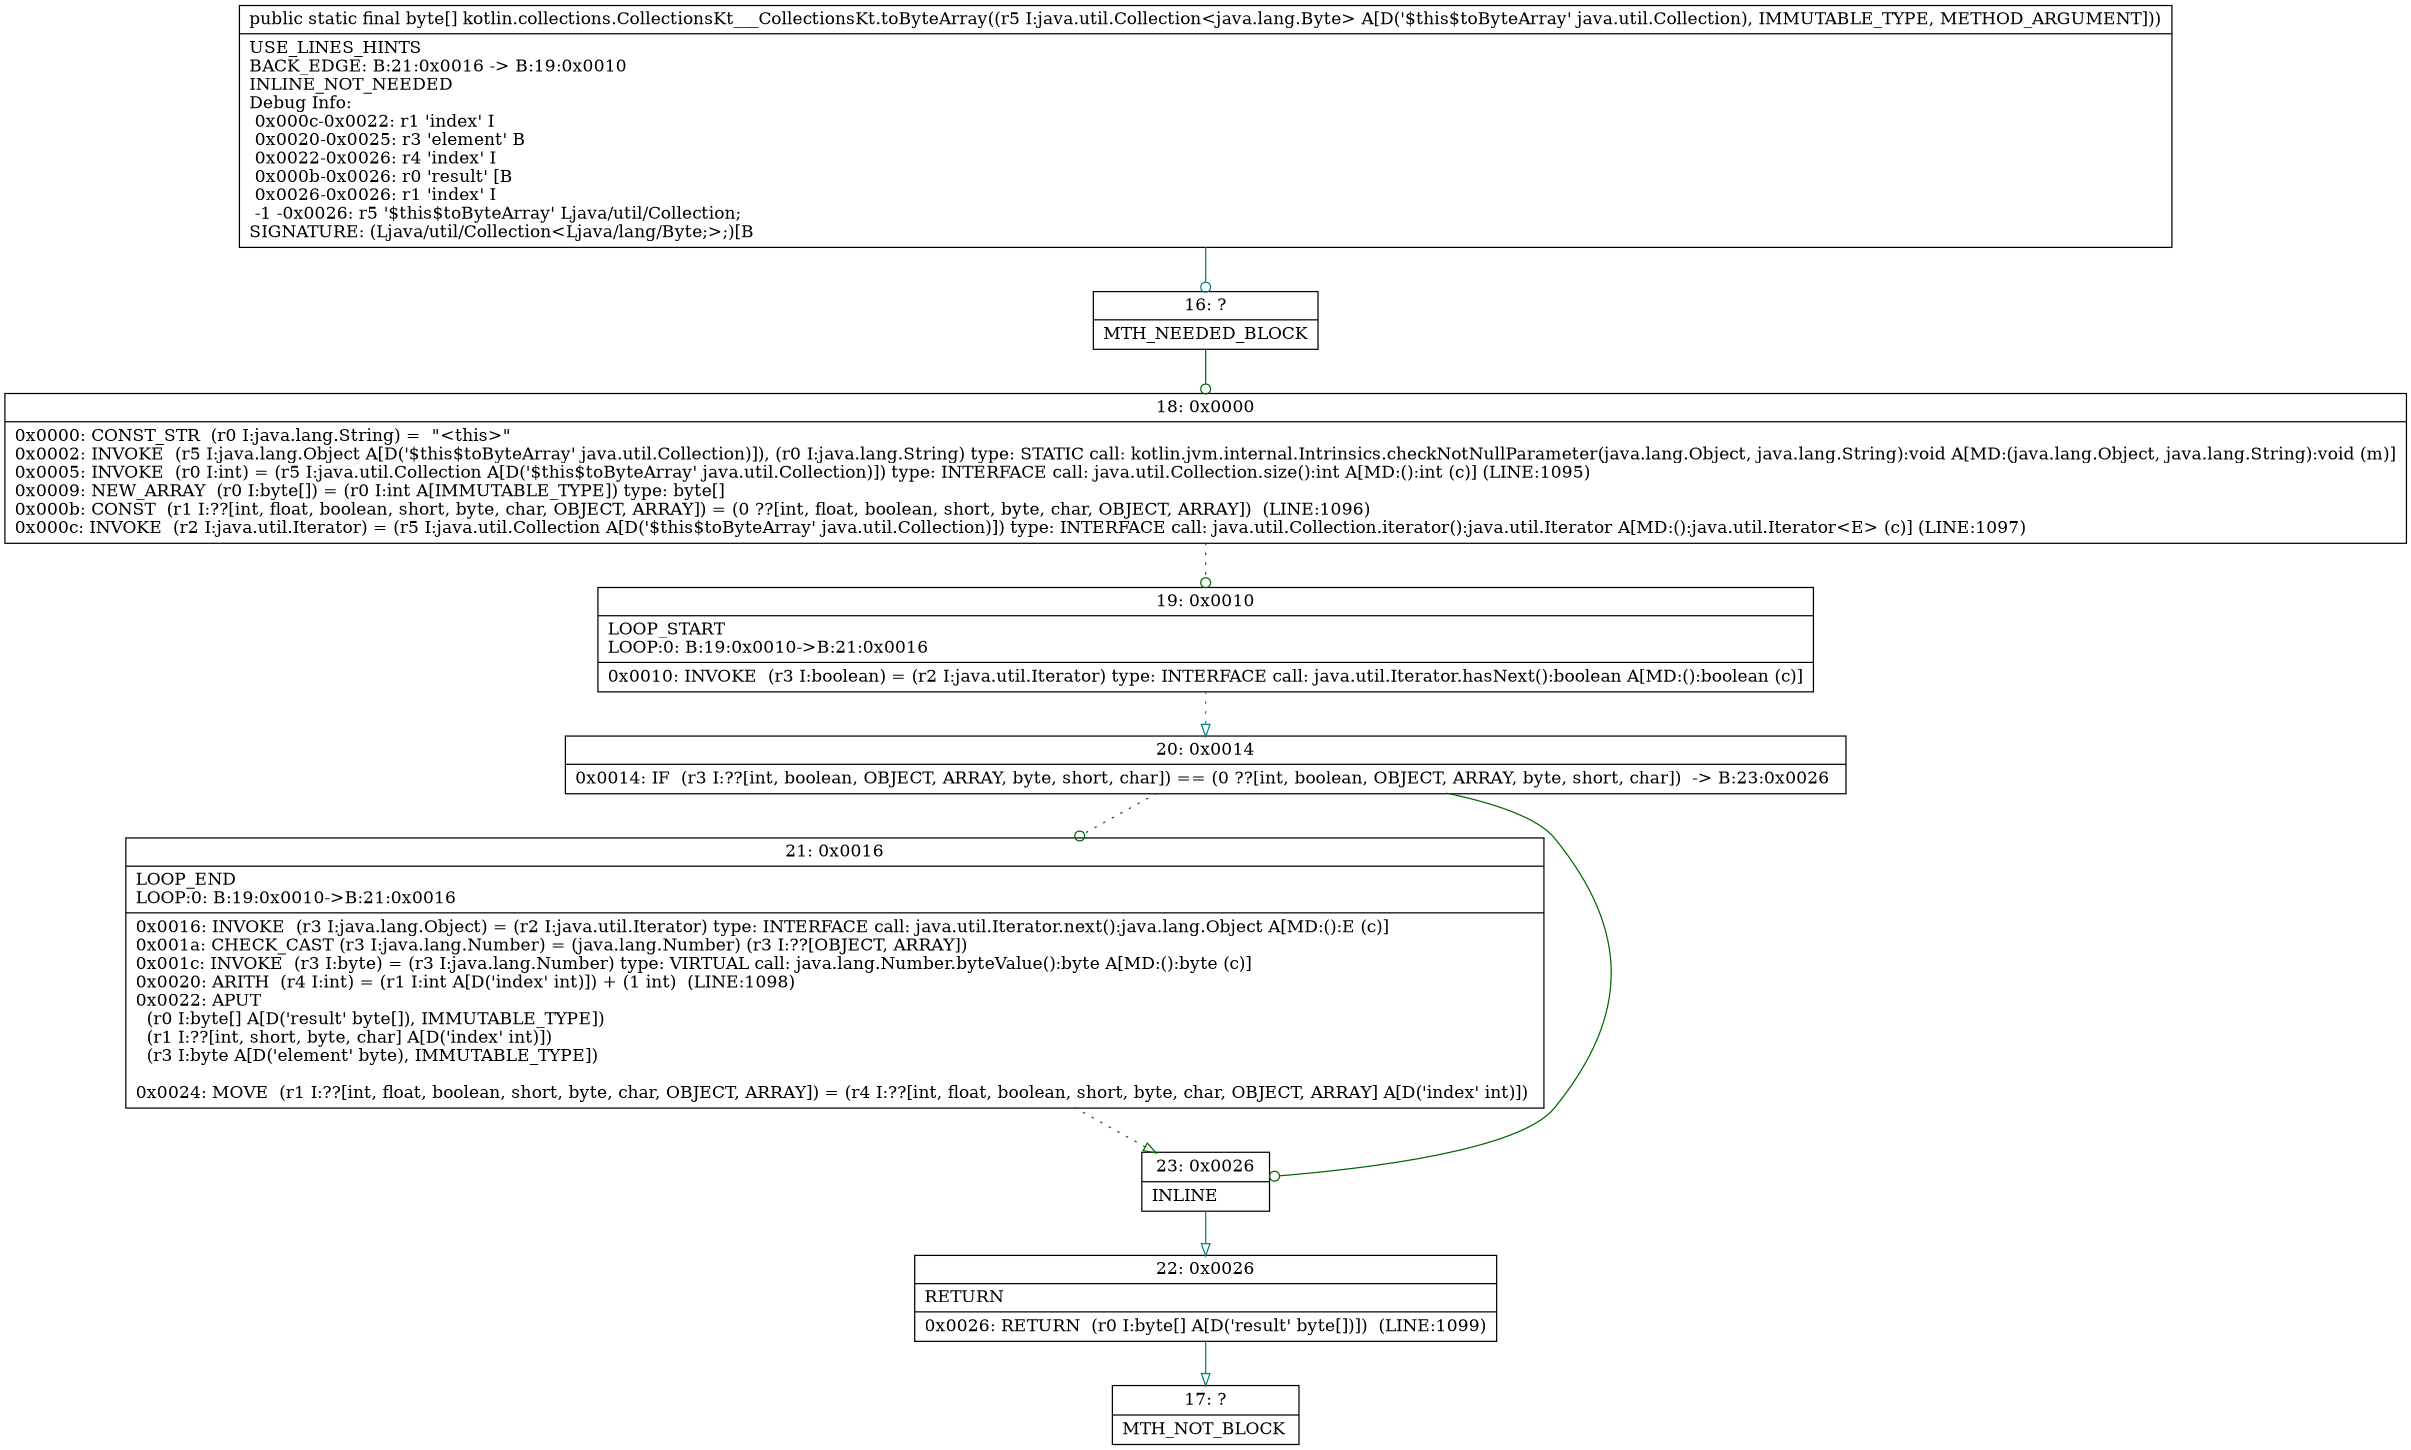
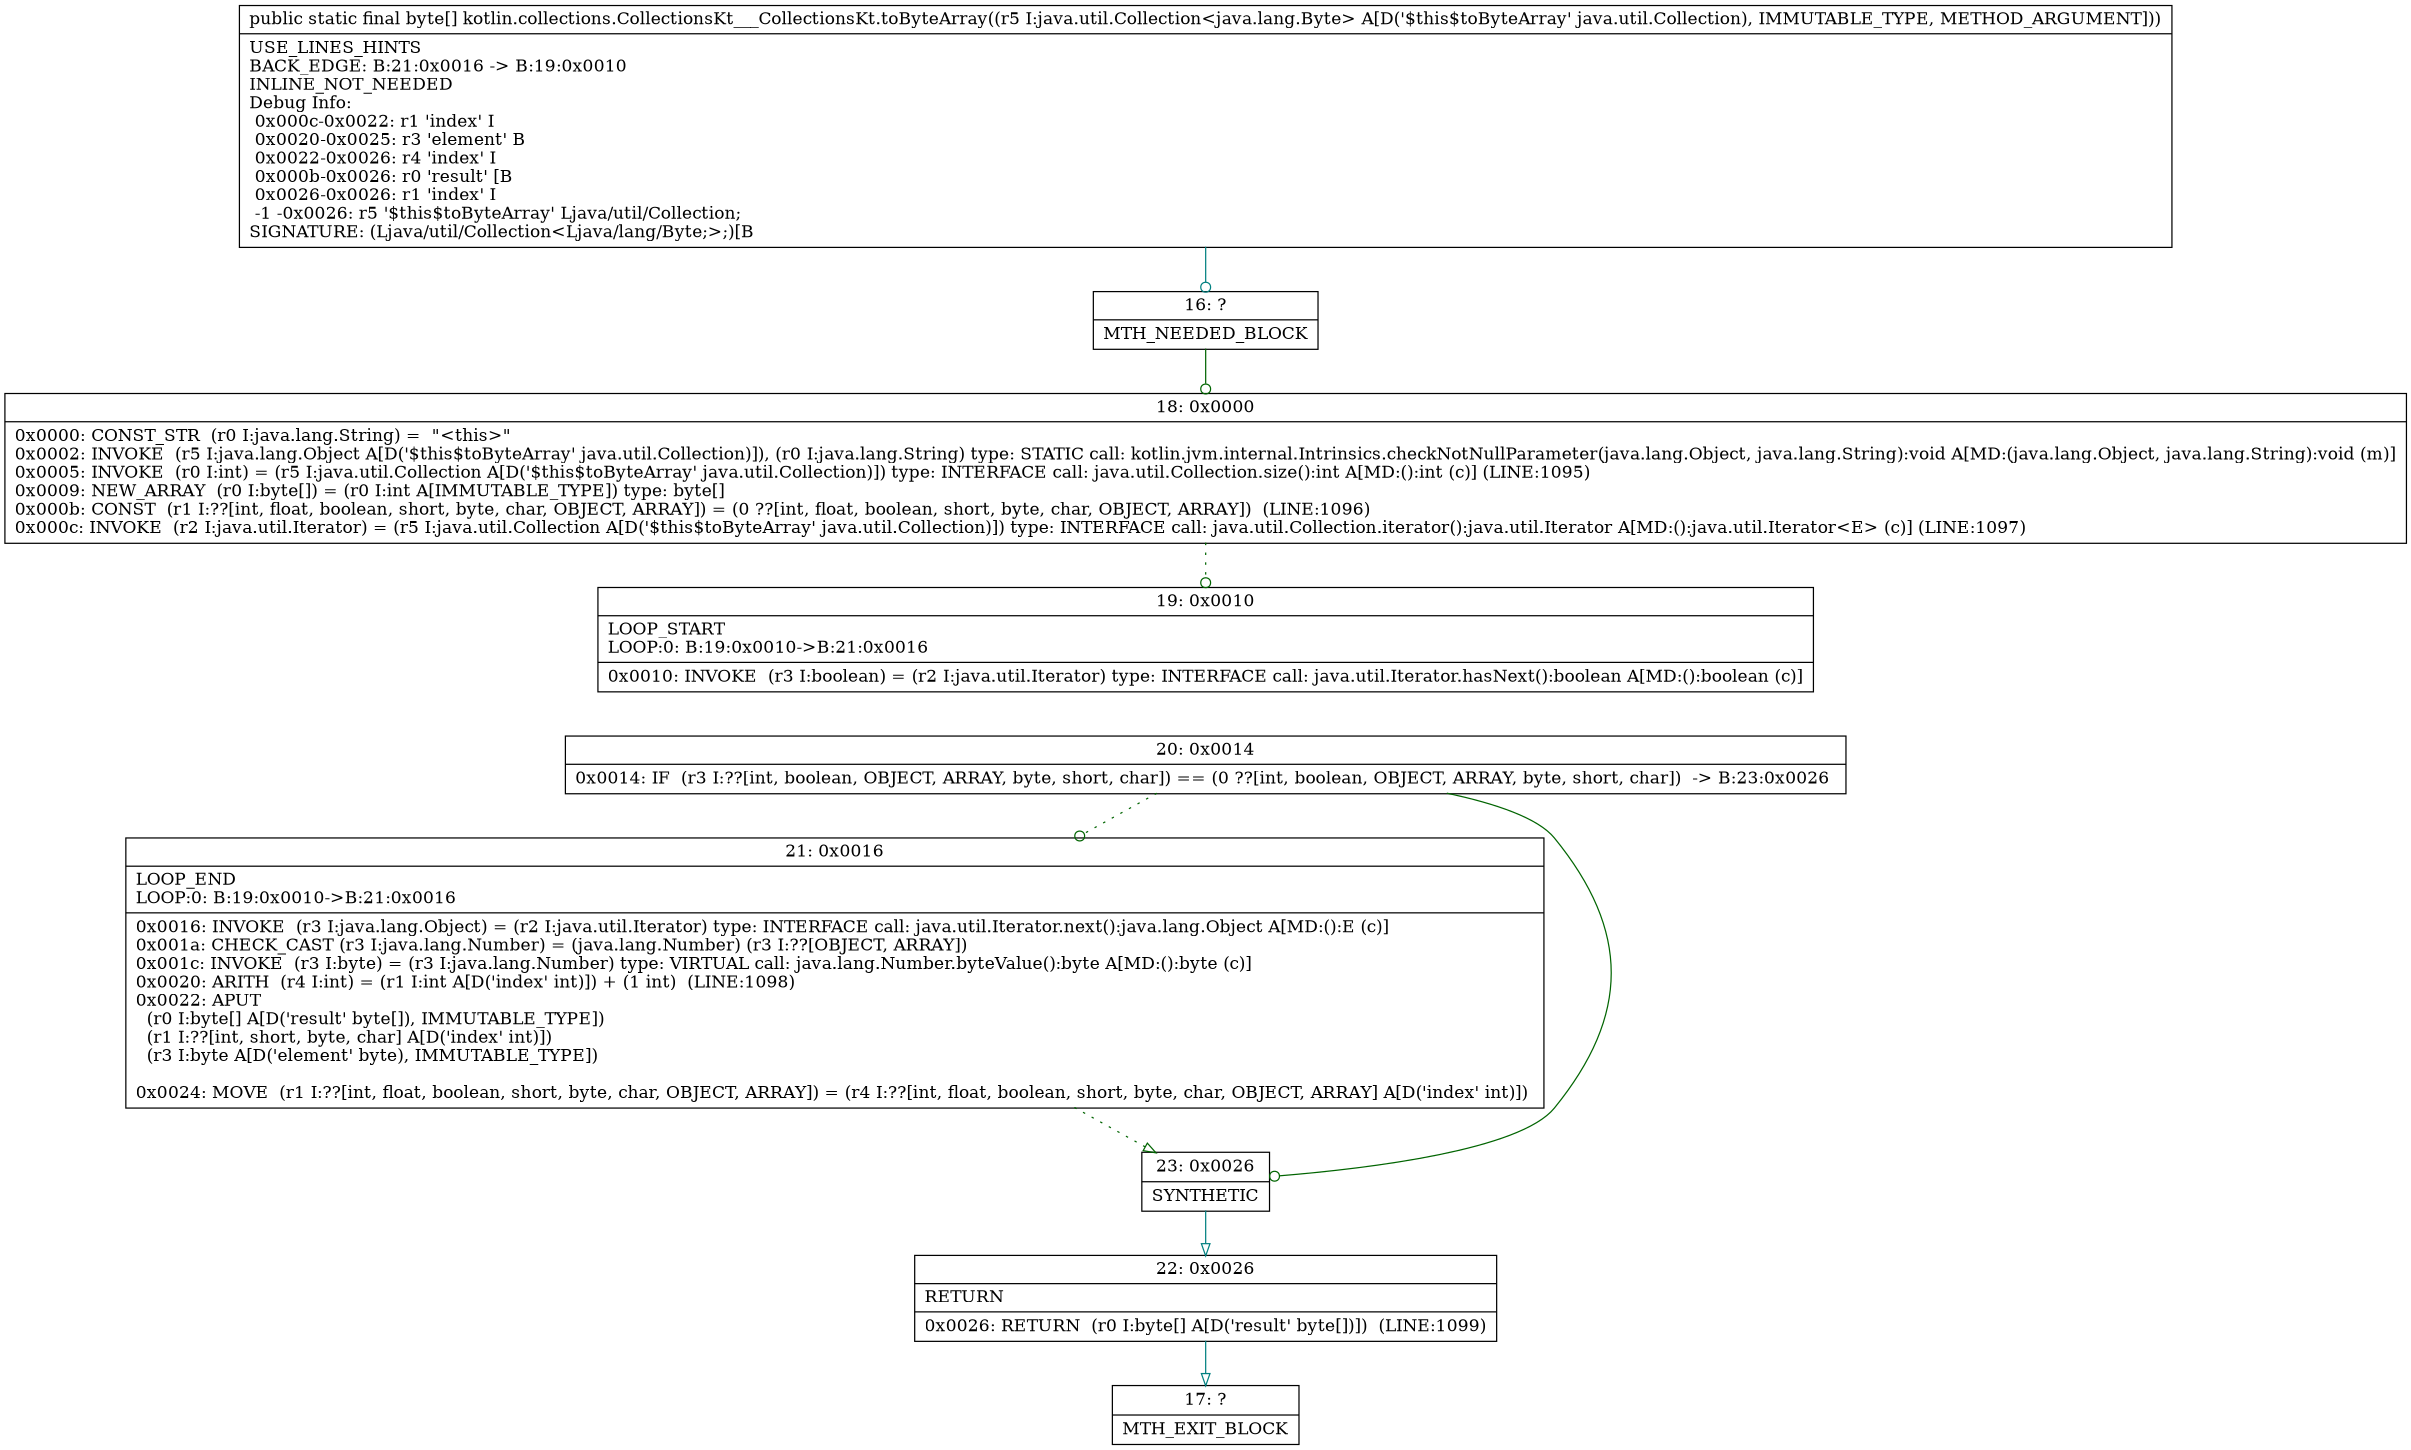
edge "19: 0x0010" -> "20: 0x0014": removed
node "23: 0x0026": text "INLINE" -> "SYNTHETIC"
node "17: ?": text "MTH_NOT_BLOCK" -> "MTH_EXIT_BLOCK"
